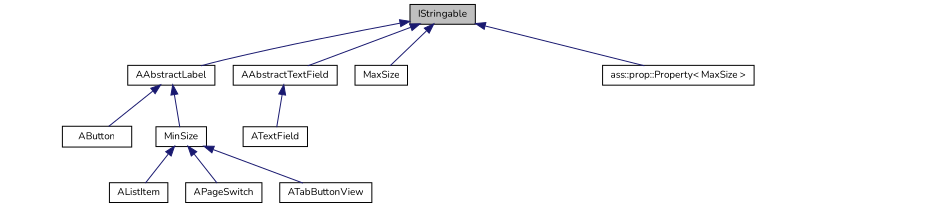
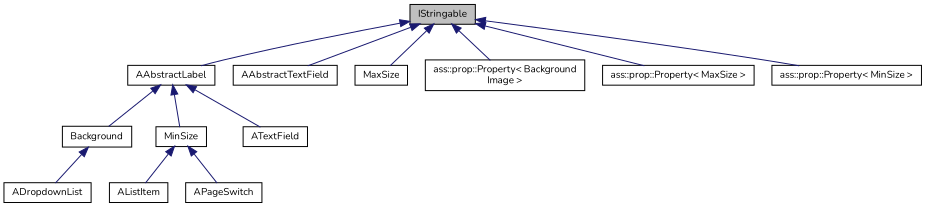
node "ass::prop::Property< Background Image >": added
node "ass::prop::Property< MinSize >": added
edge "ATextField" -> "AAbstractTextField": now "ATextField" -> "AAbstractLabel"
node "AButton": label "AButton" -> "Background"
node "ADropdownList": added
node "ATabButtonView": removed
